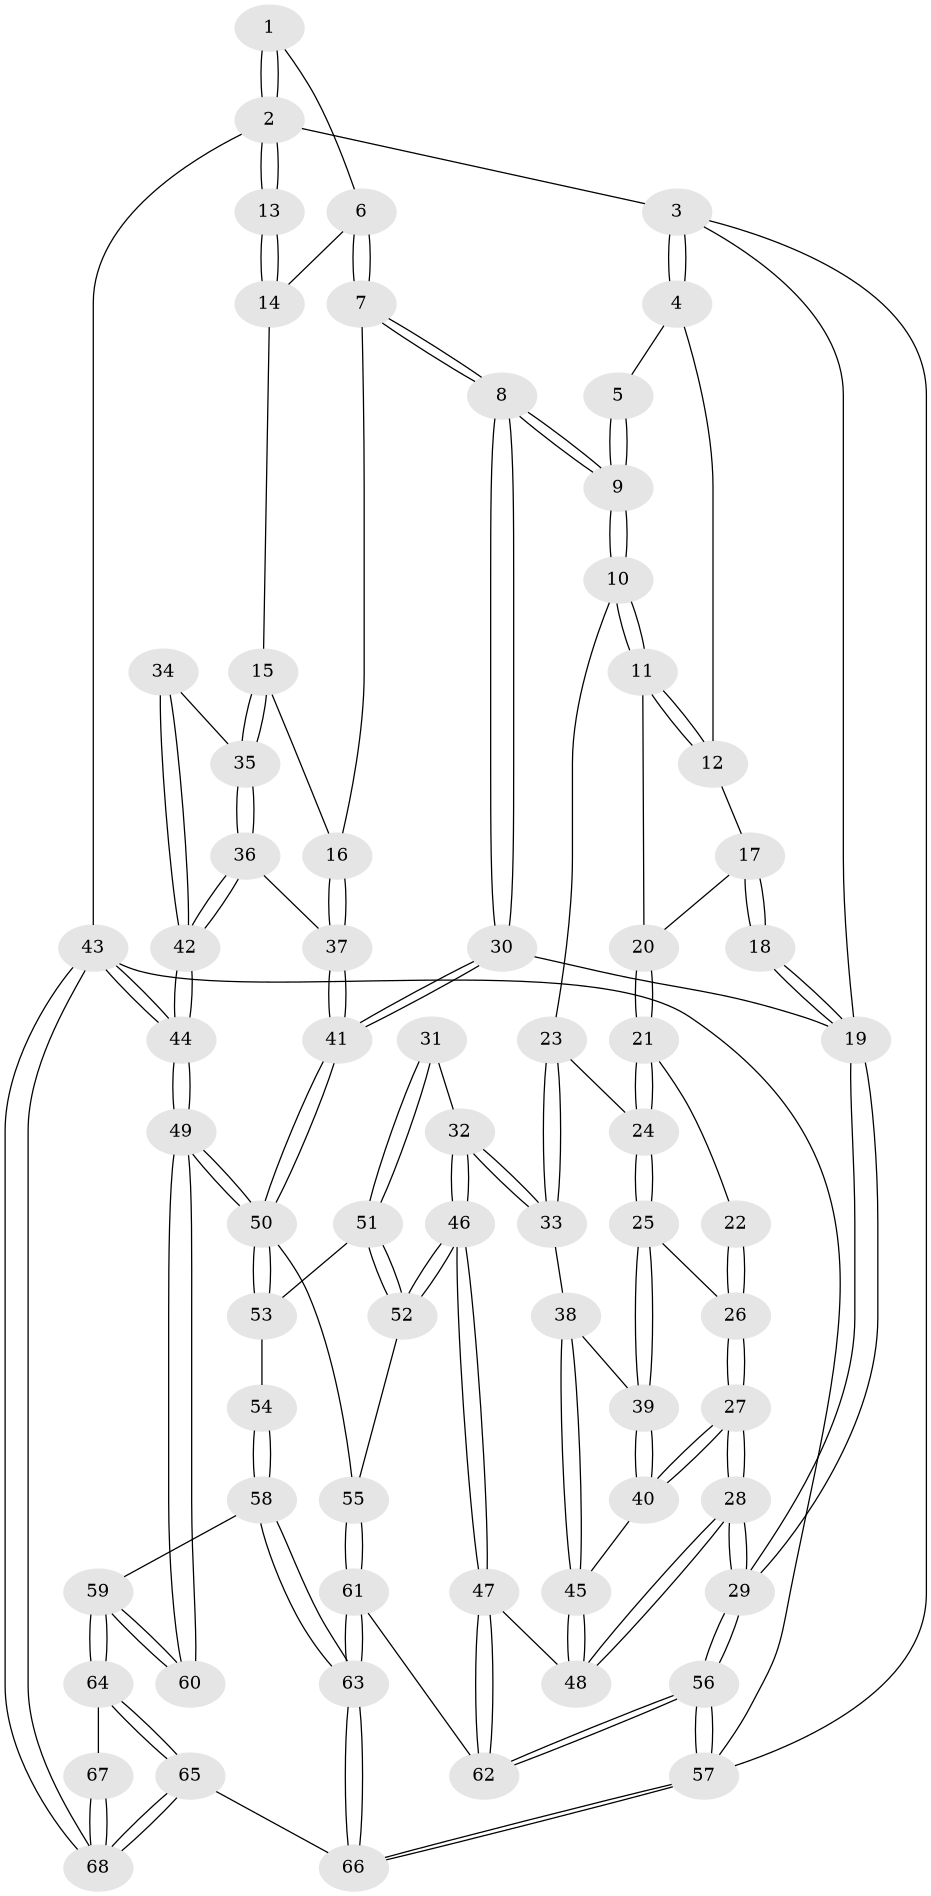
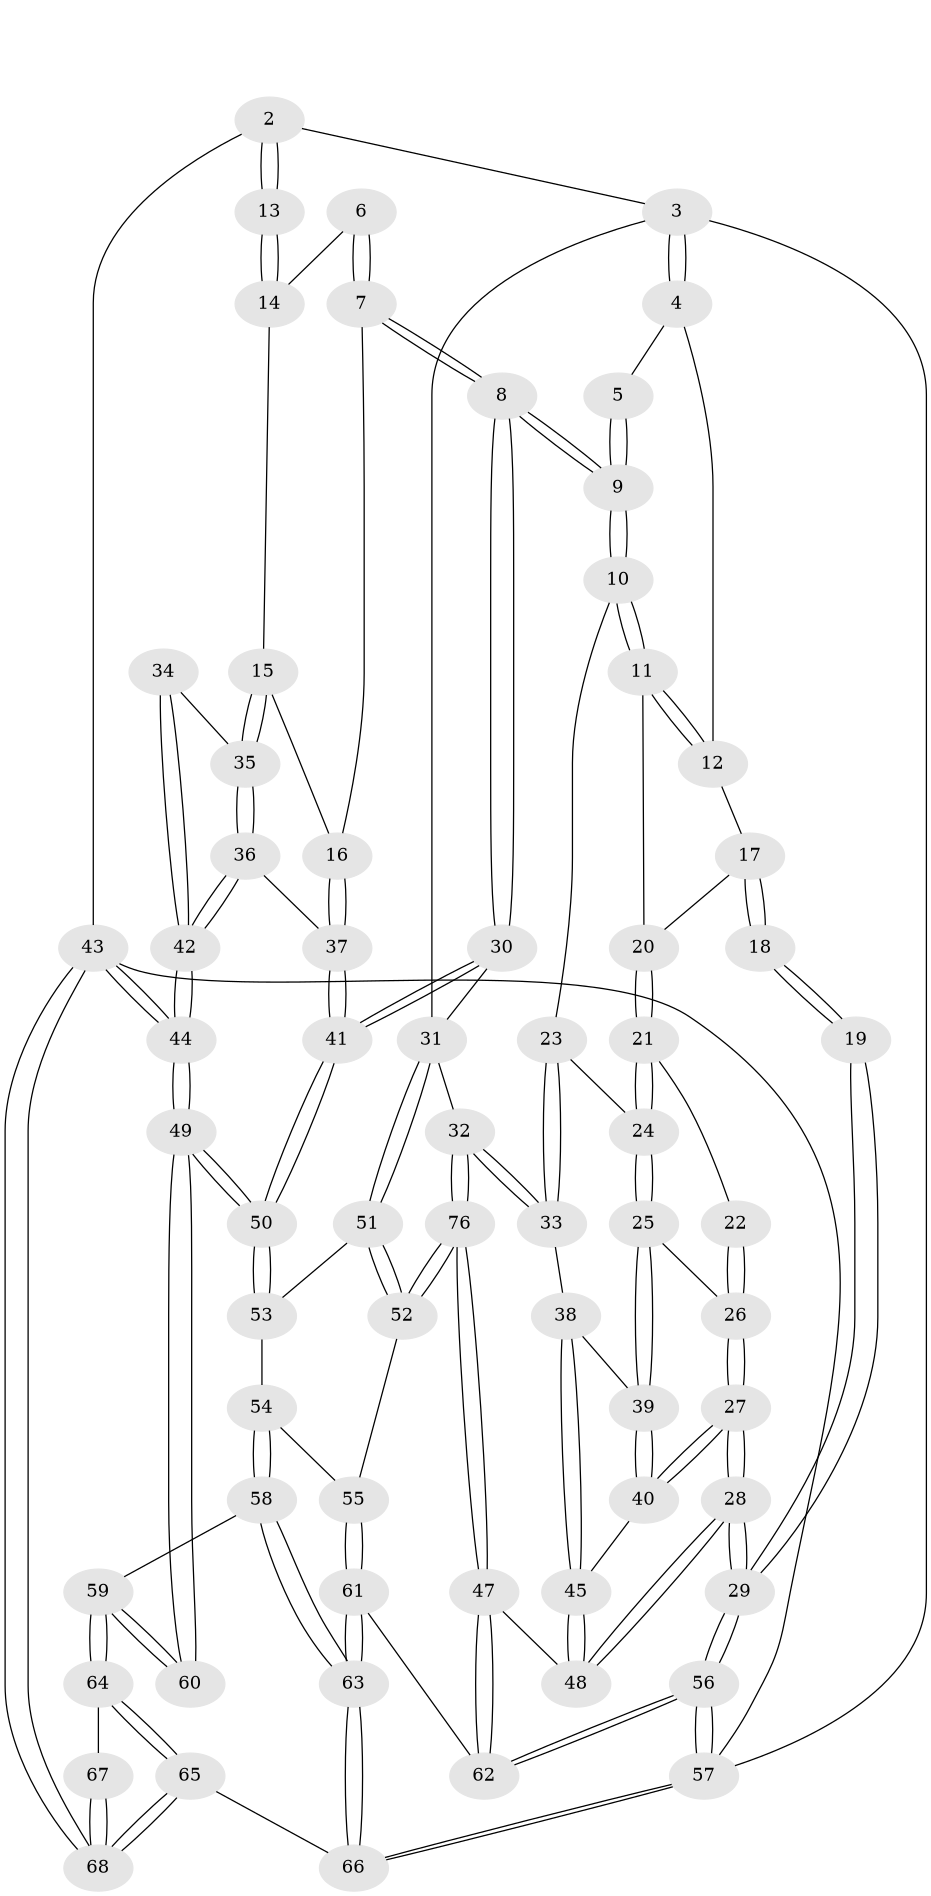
node "1": removed
edge "3" -- "19": now "3" -- "31"
edge "30" -- "19": now "30" -- "31"
node "46": label "46" -> "76"
edge "50" -- "55": now "54" -- "55"
